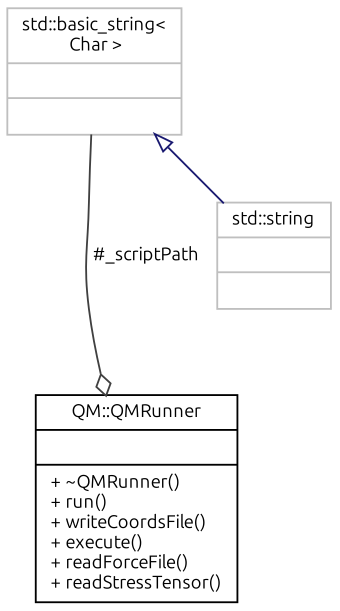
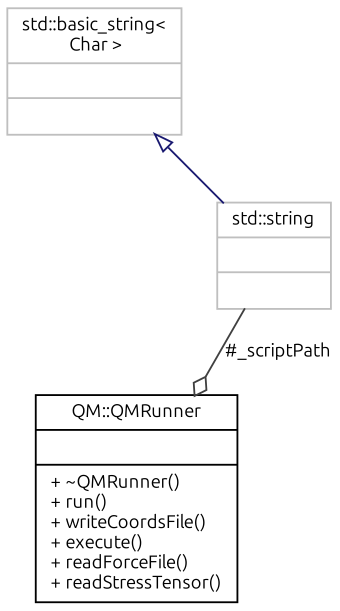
edge "std::basic_string<" -> "QM::QMRunner": now "std::string" -> "QM::QMRunner"
